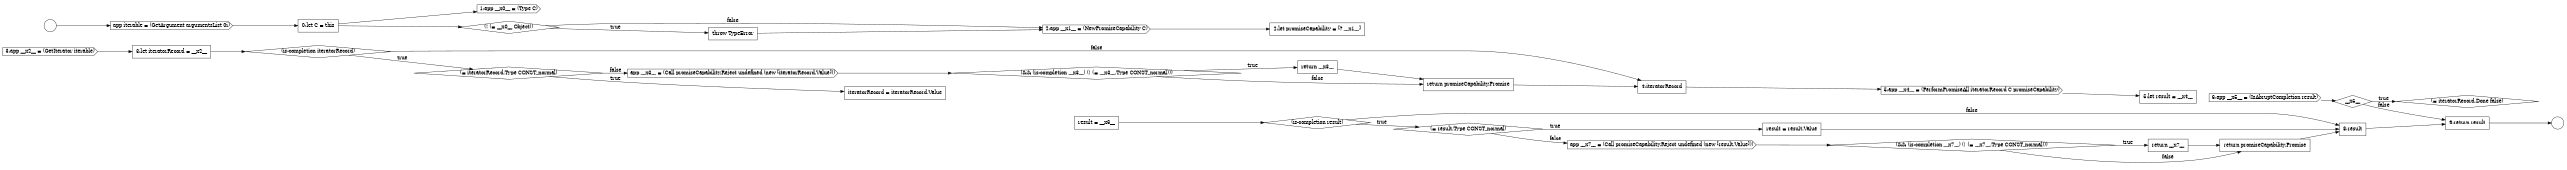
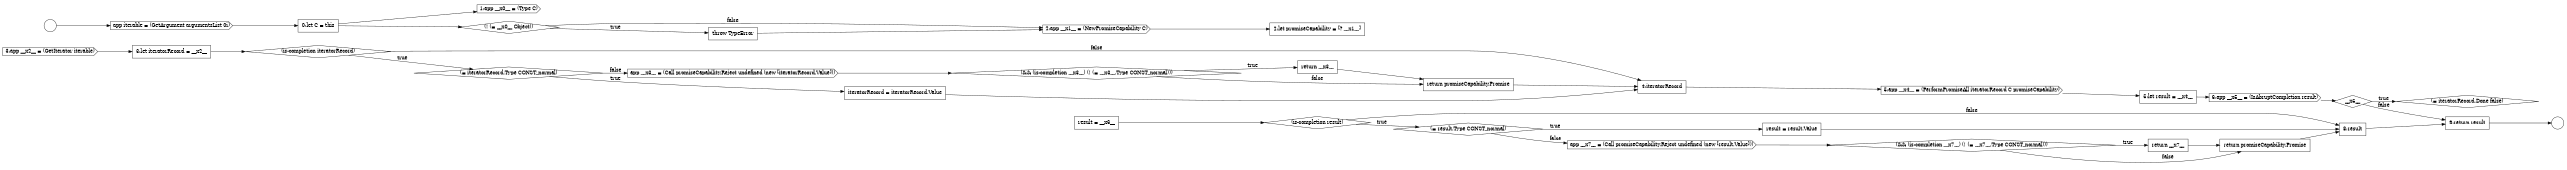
edge "5:let result = __x4__" -> "6:app __x5__ = (IsAbruptCompletion result)": added
edge "iteratorRecord = iteratorRecord.Value" -> "4:iteratorRecord": added
